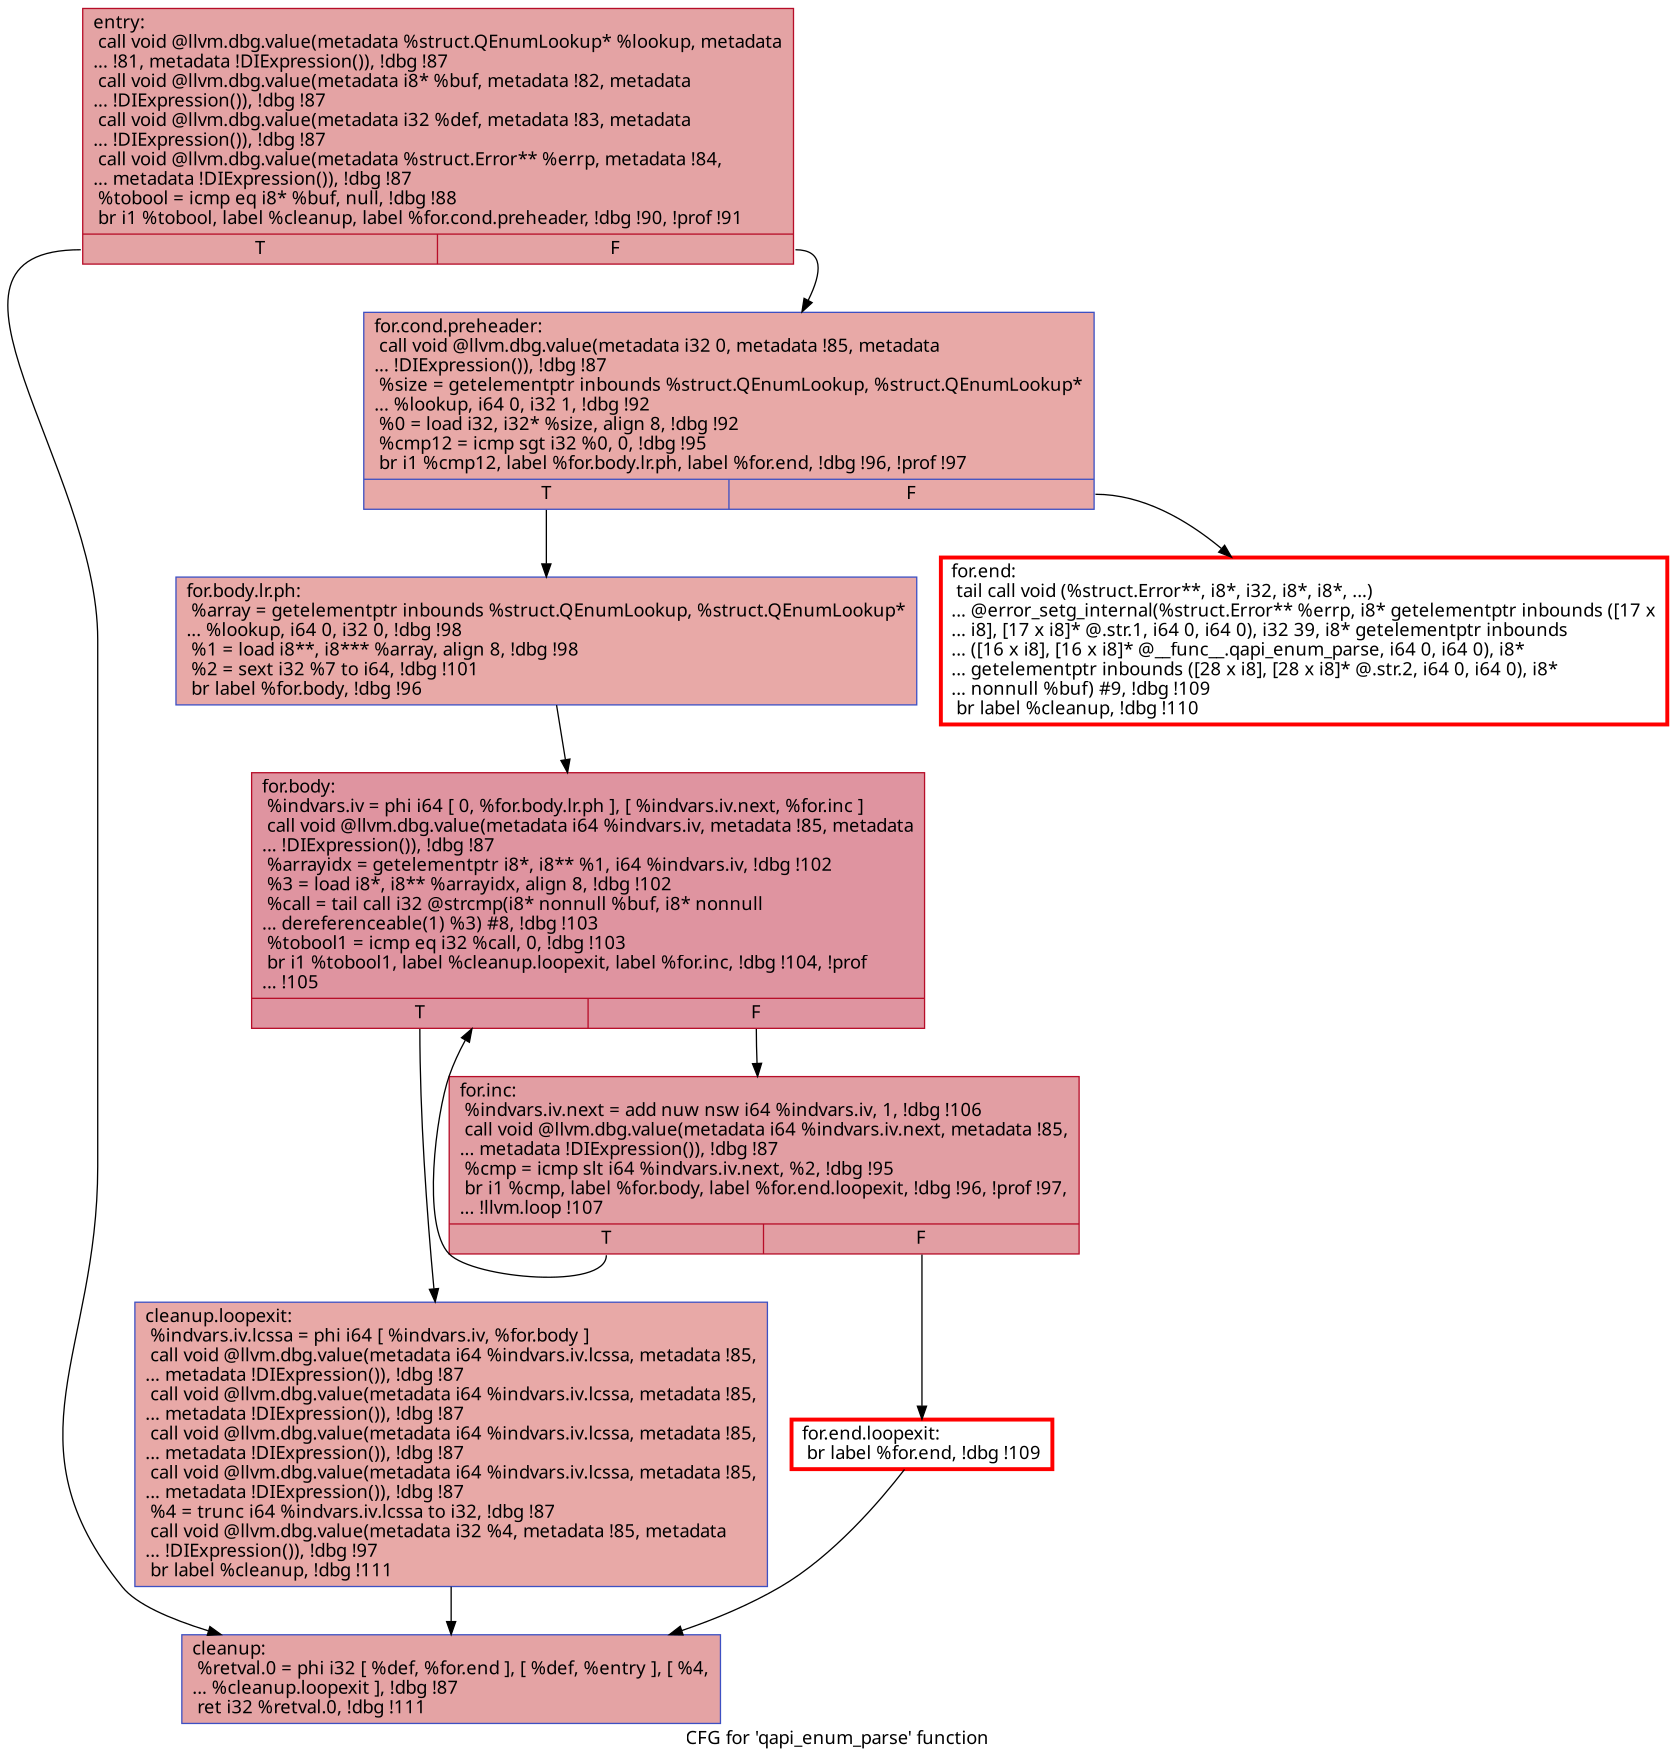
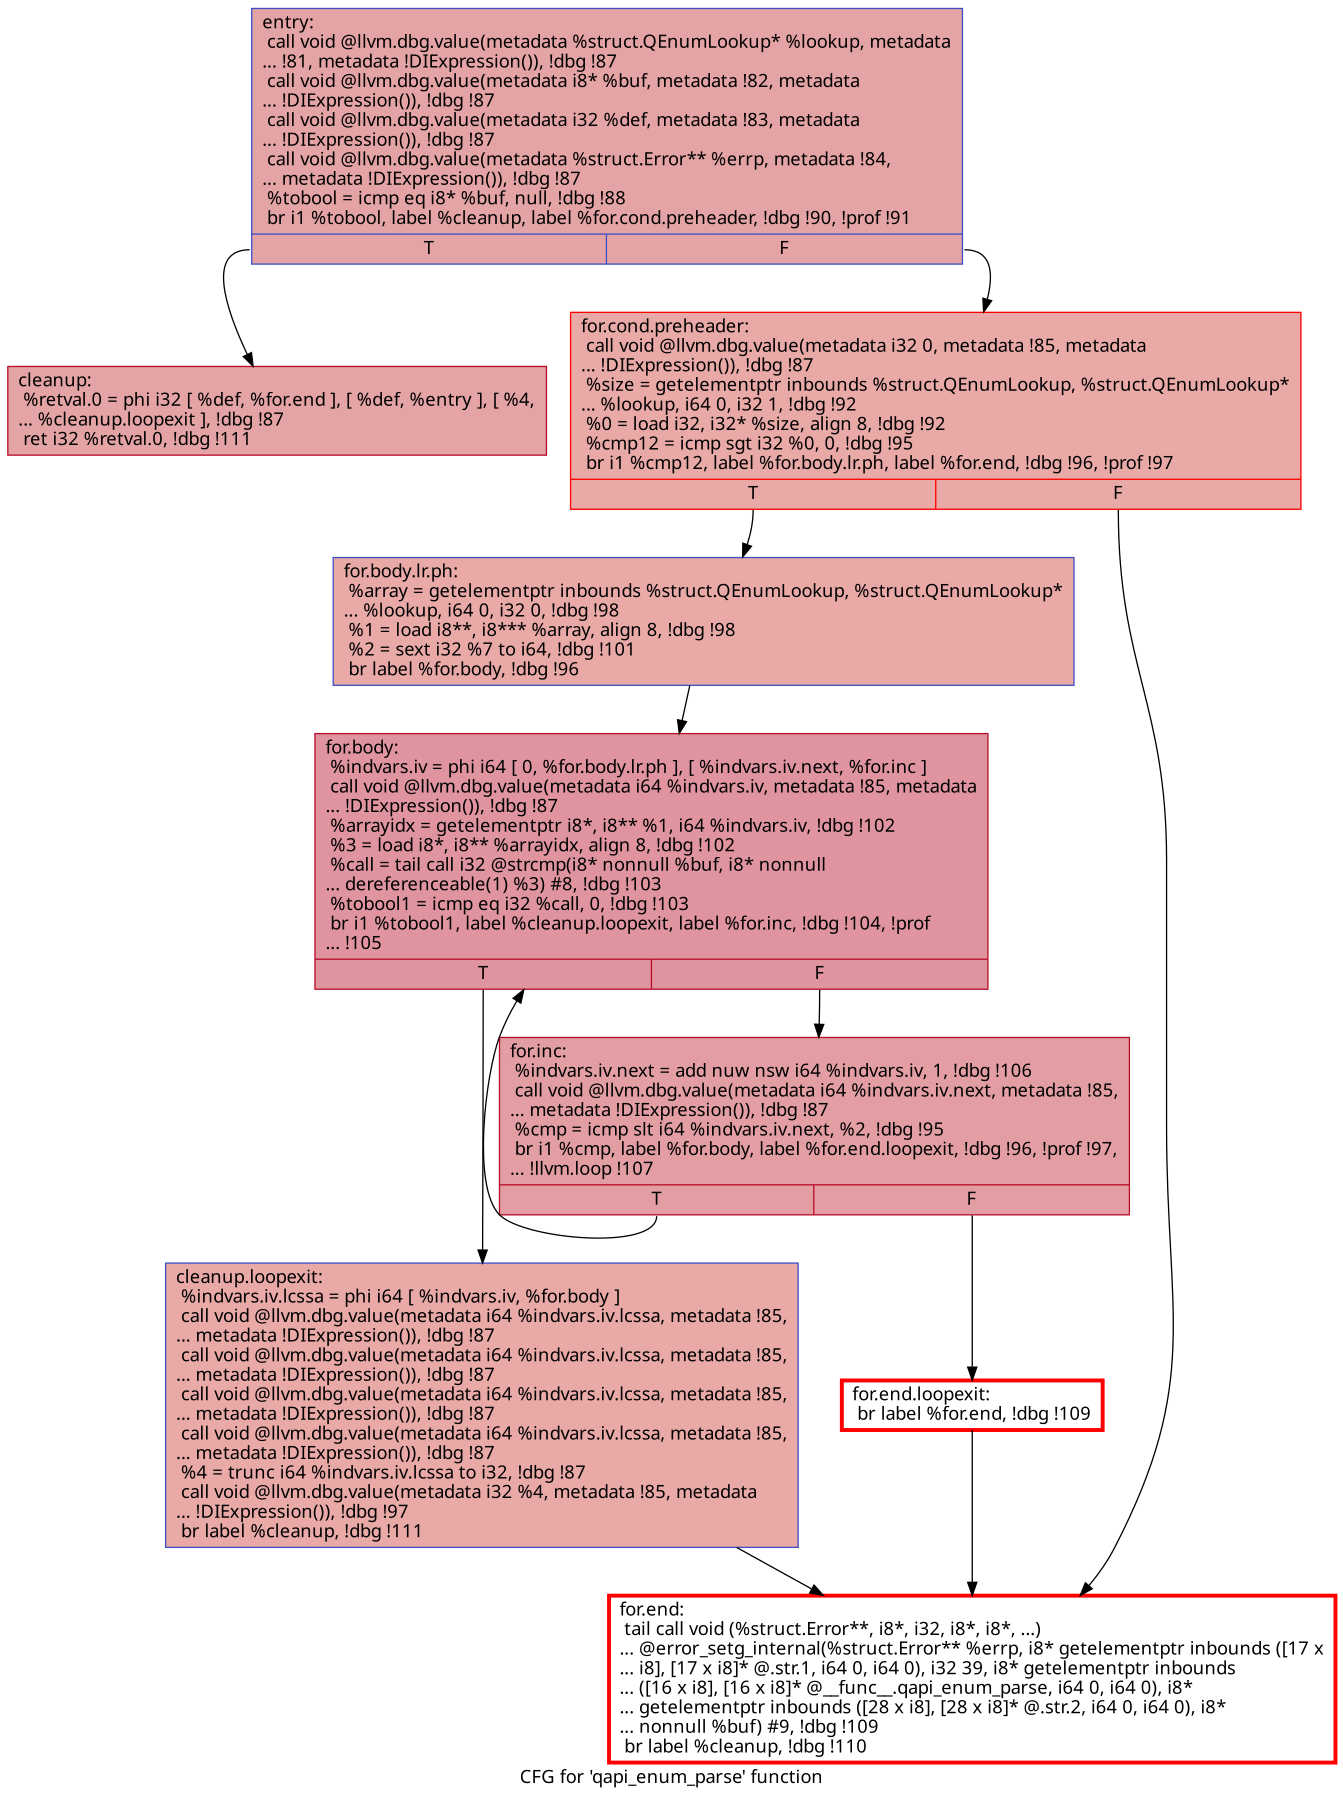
node "entry:": color #b70d28ff -> #3d50c3ff
node "for.cond.preheader:": color #3d50c3ff -> red
edge "for.end.loopexit:" -> "cleanup:": now "for.end.loopexit:" -> "for.end:"
edge "cleanup.loopexit:" -> "cleanup:": now "cleanup.loopexit:" -> "for.end:"
node "cleanup:": color #3d50c3ff -> #b70d28ff
